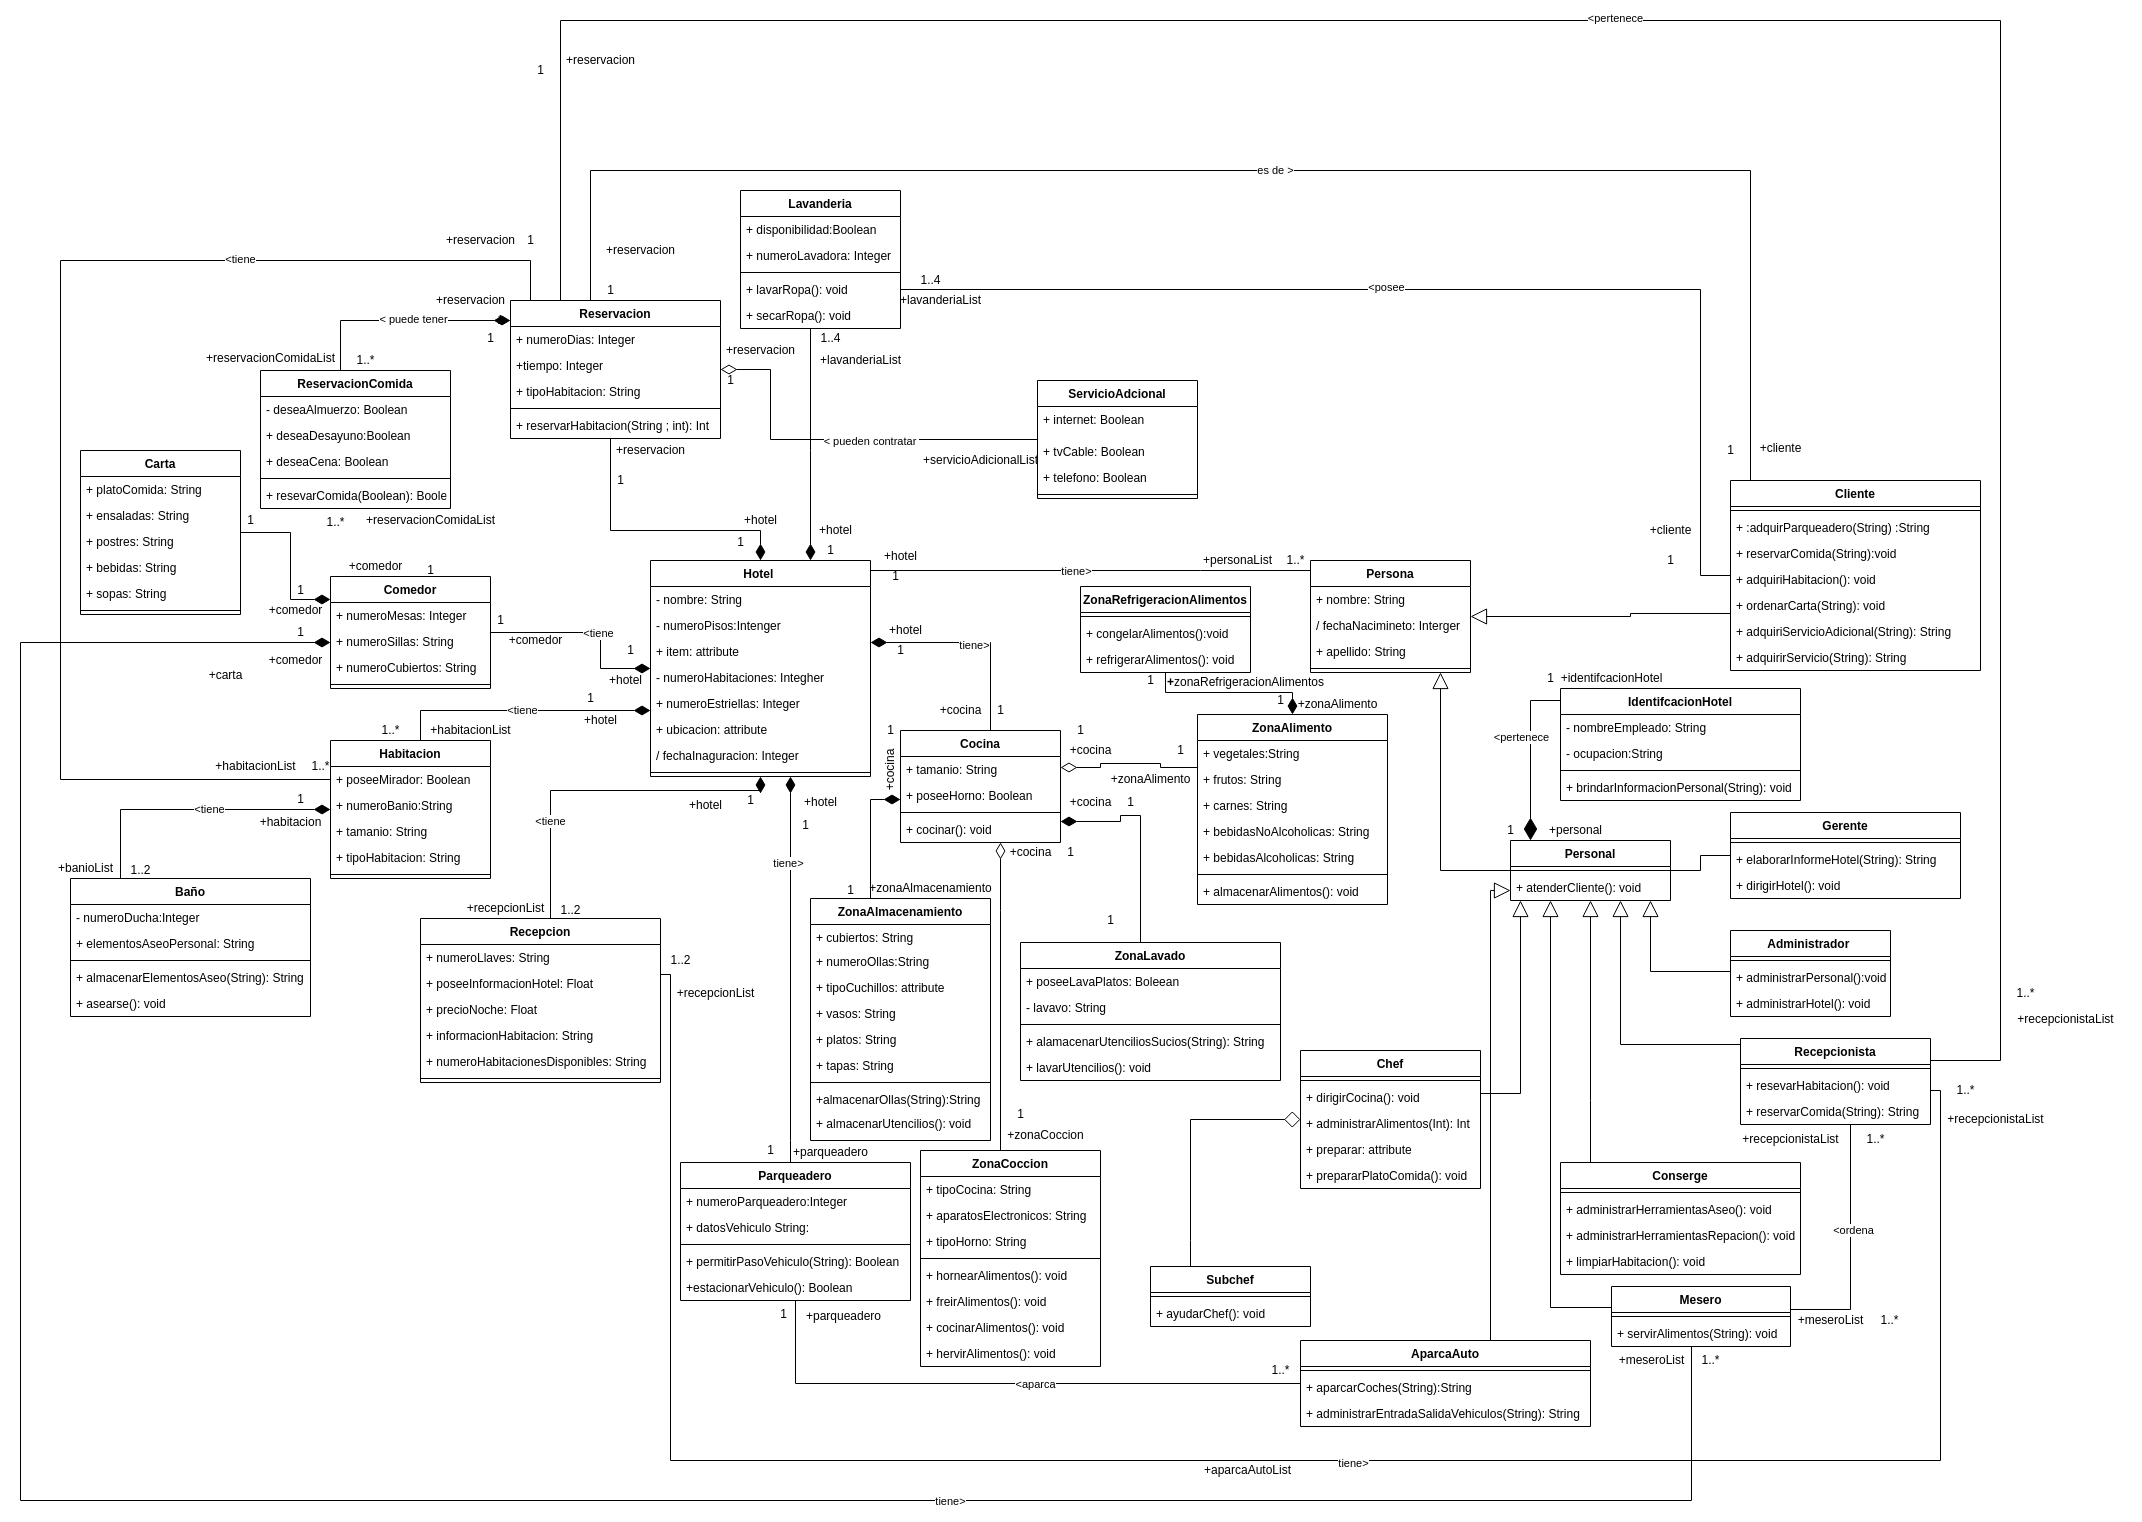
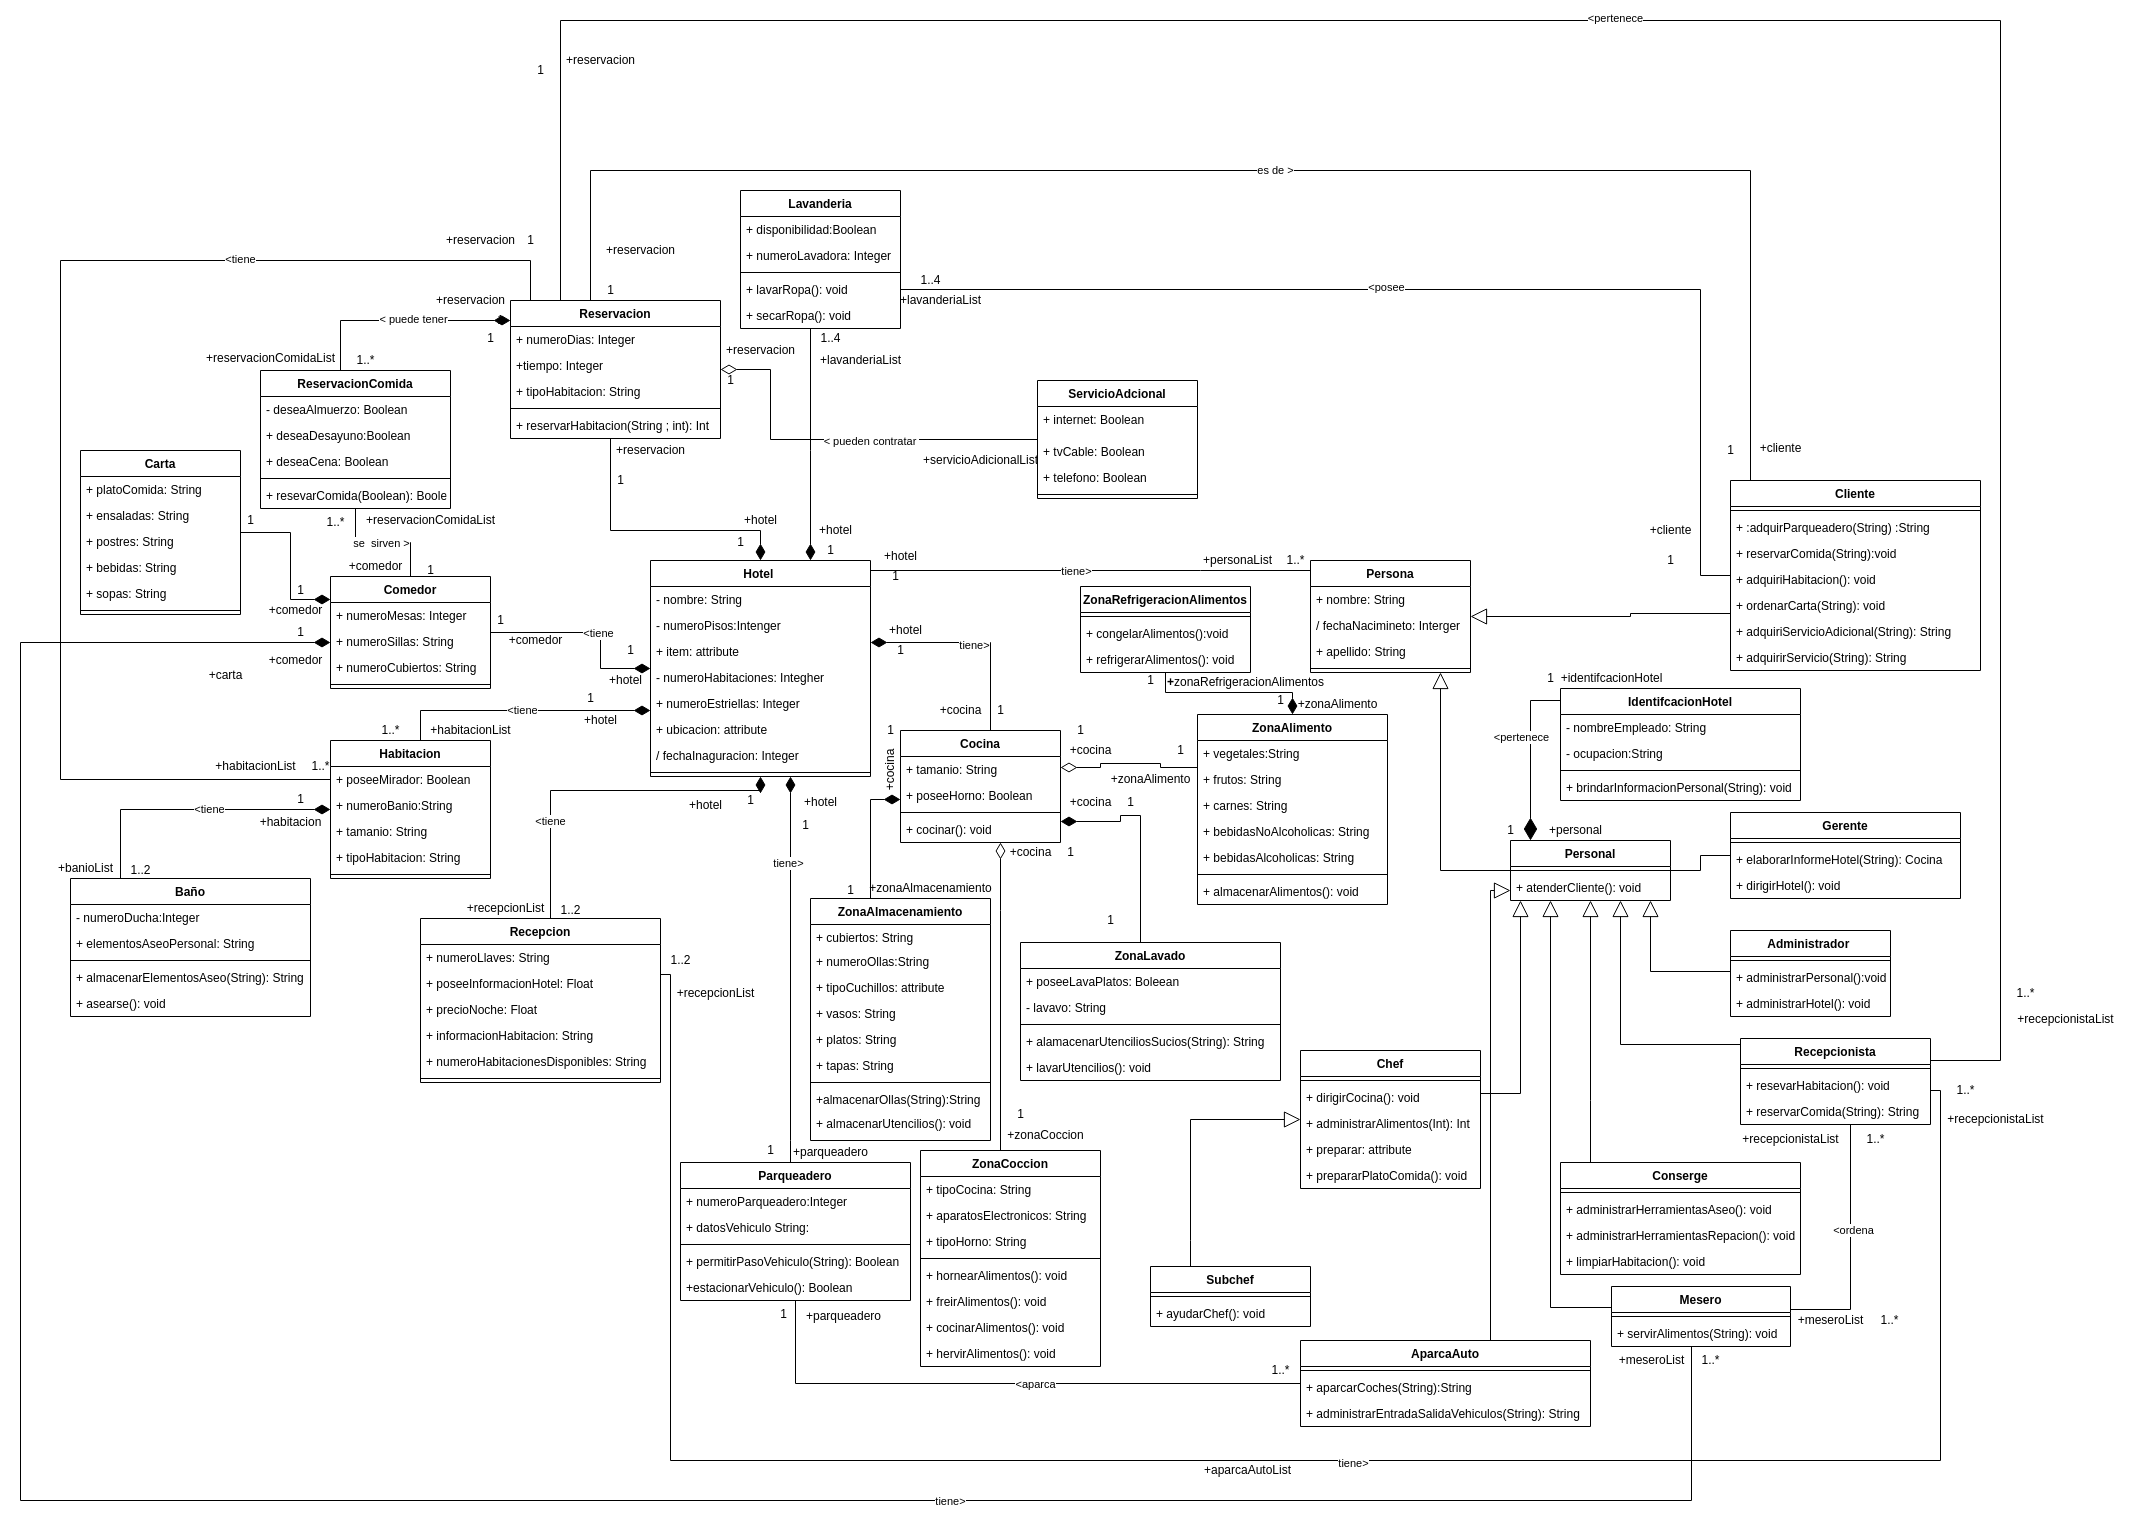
edge "ReservacionComida" -- "Comedor": added, label "se sirven >"
node "+ elaborarInformeHotel(String): String": label "+ elaborarInformeHotel(String): String" -> "+ elaborarInformeHotel(String): Cocina"
edge "Subchef" -> "Chef": arrowhead diamond -> block
